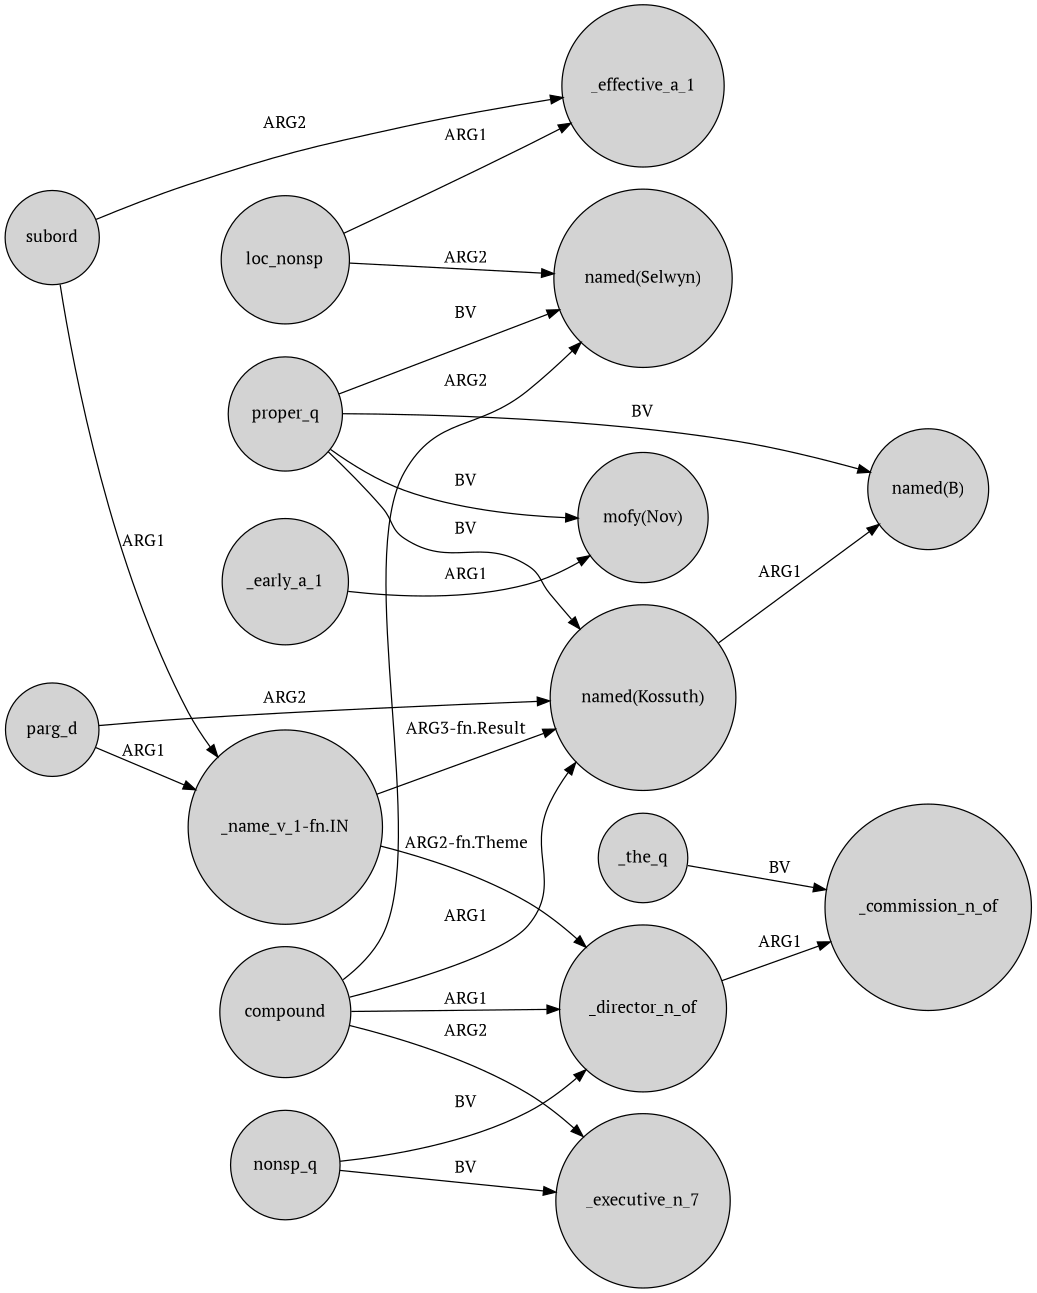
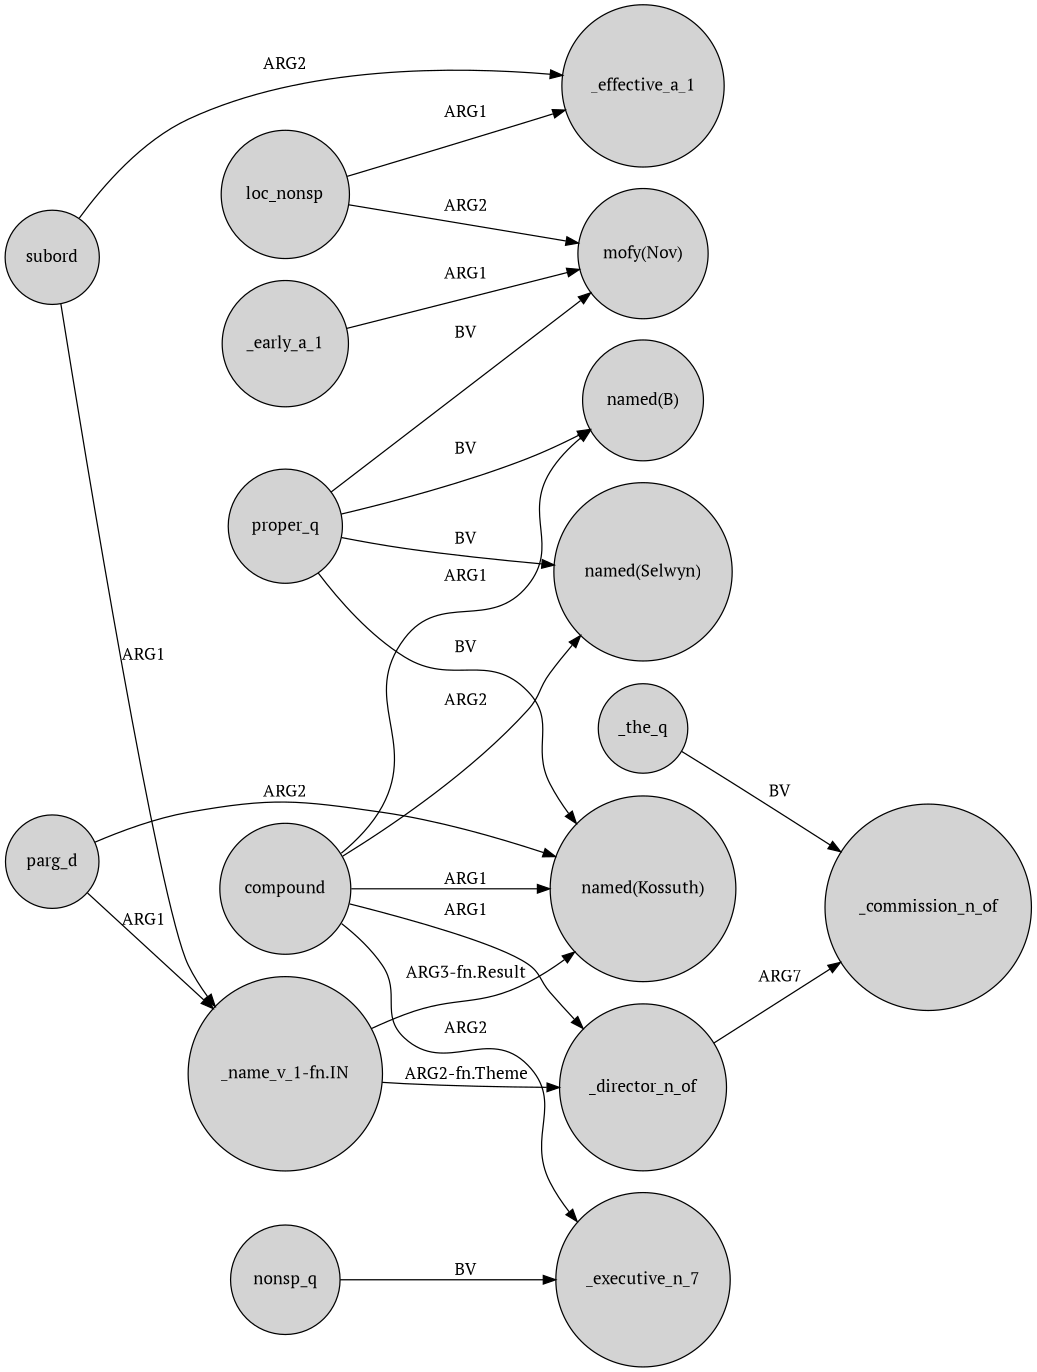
edge "loc_nonsp" -> "named(Selwyn)": now "loc_nonsp" -> "mofy(Nov)"
edge "named(Kossuth)" -> "named(B)": now "compound" -> "named(B)"
edge "_director_n_of" -> "_commission_n_of": label "ARG1" -> "ARG7"
edge "nonsp_q" -> "_director_n_of": removed, label "BV"
